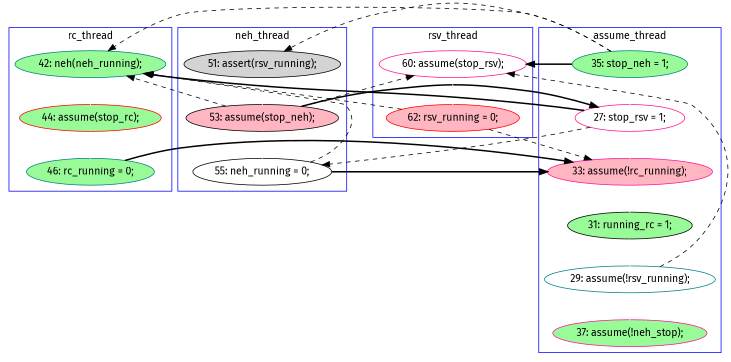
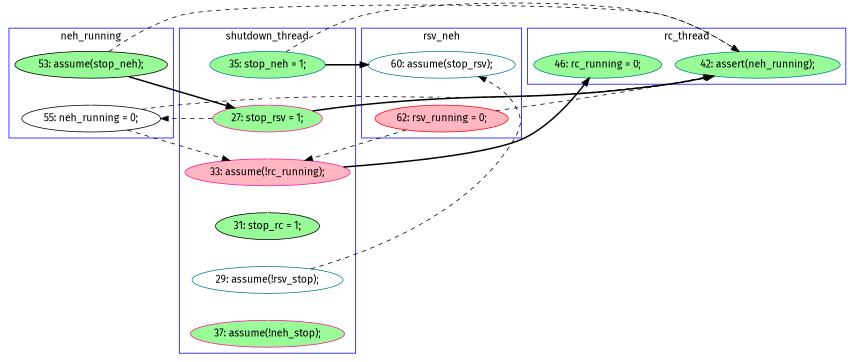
cluster "neh_thread": label "neh_thread" -> "neh_running"
cluster "rsv_thread": label "rsv_thread" -> "rsv_neh"
cluster "assume_thread": label "assume_thread" -> "shutdown_thread"
node "42: neh(neh_running);": label "42: neh(neh_running);" -> "42: assert(neh_running);"
node "51: assert(rsv_running);": removed
node "60: assume(stop_rsv);": color deeppink -> teal
edge "53: assume(stop_neh);" -> "60: assume(stop_rsv);": removed
node "44: assume(stop_rc);": removed
node "53: assume(stop_neh);": fillcolor lightpink -> palegreen
node "27: stop_rsv = 1;": fillcolor white -> palegreen
edge "46: rc_running = 0;" -> "33: assume(!rc_running);": reversed
edge "55: neh_running = 0;" -> "33: assume(!rc_running);": style bold -> dashed
node "31: running_rc = 1;": label "31: running_rc = 1;" -> "31: stop_rc = 1;"
node "29: assume(!rsv_running);": label "29: assume(!rsv_running);" -> "29: assume(!rsv_stop);"
